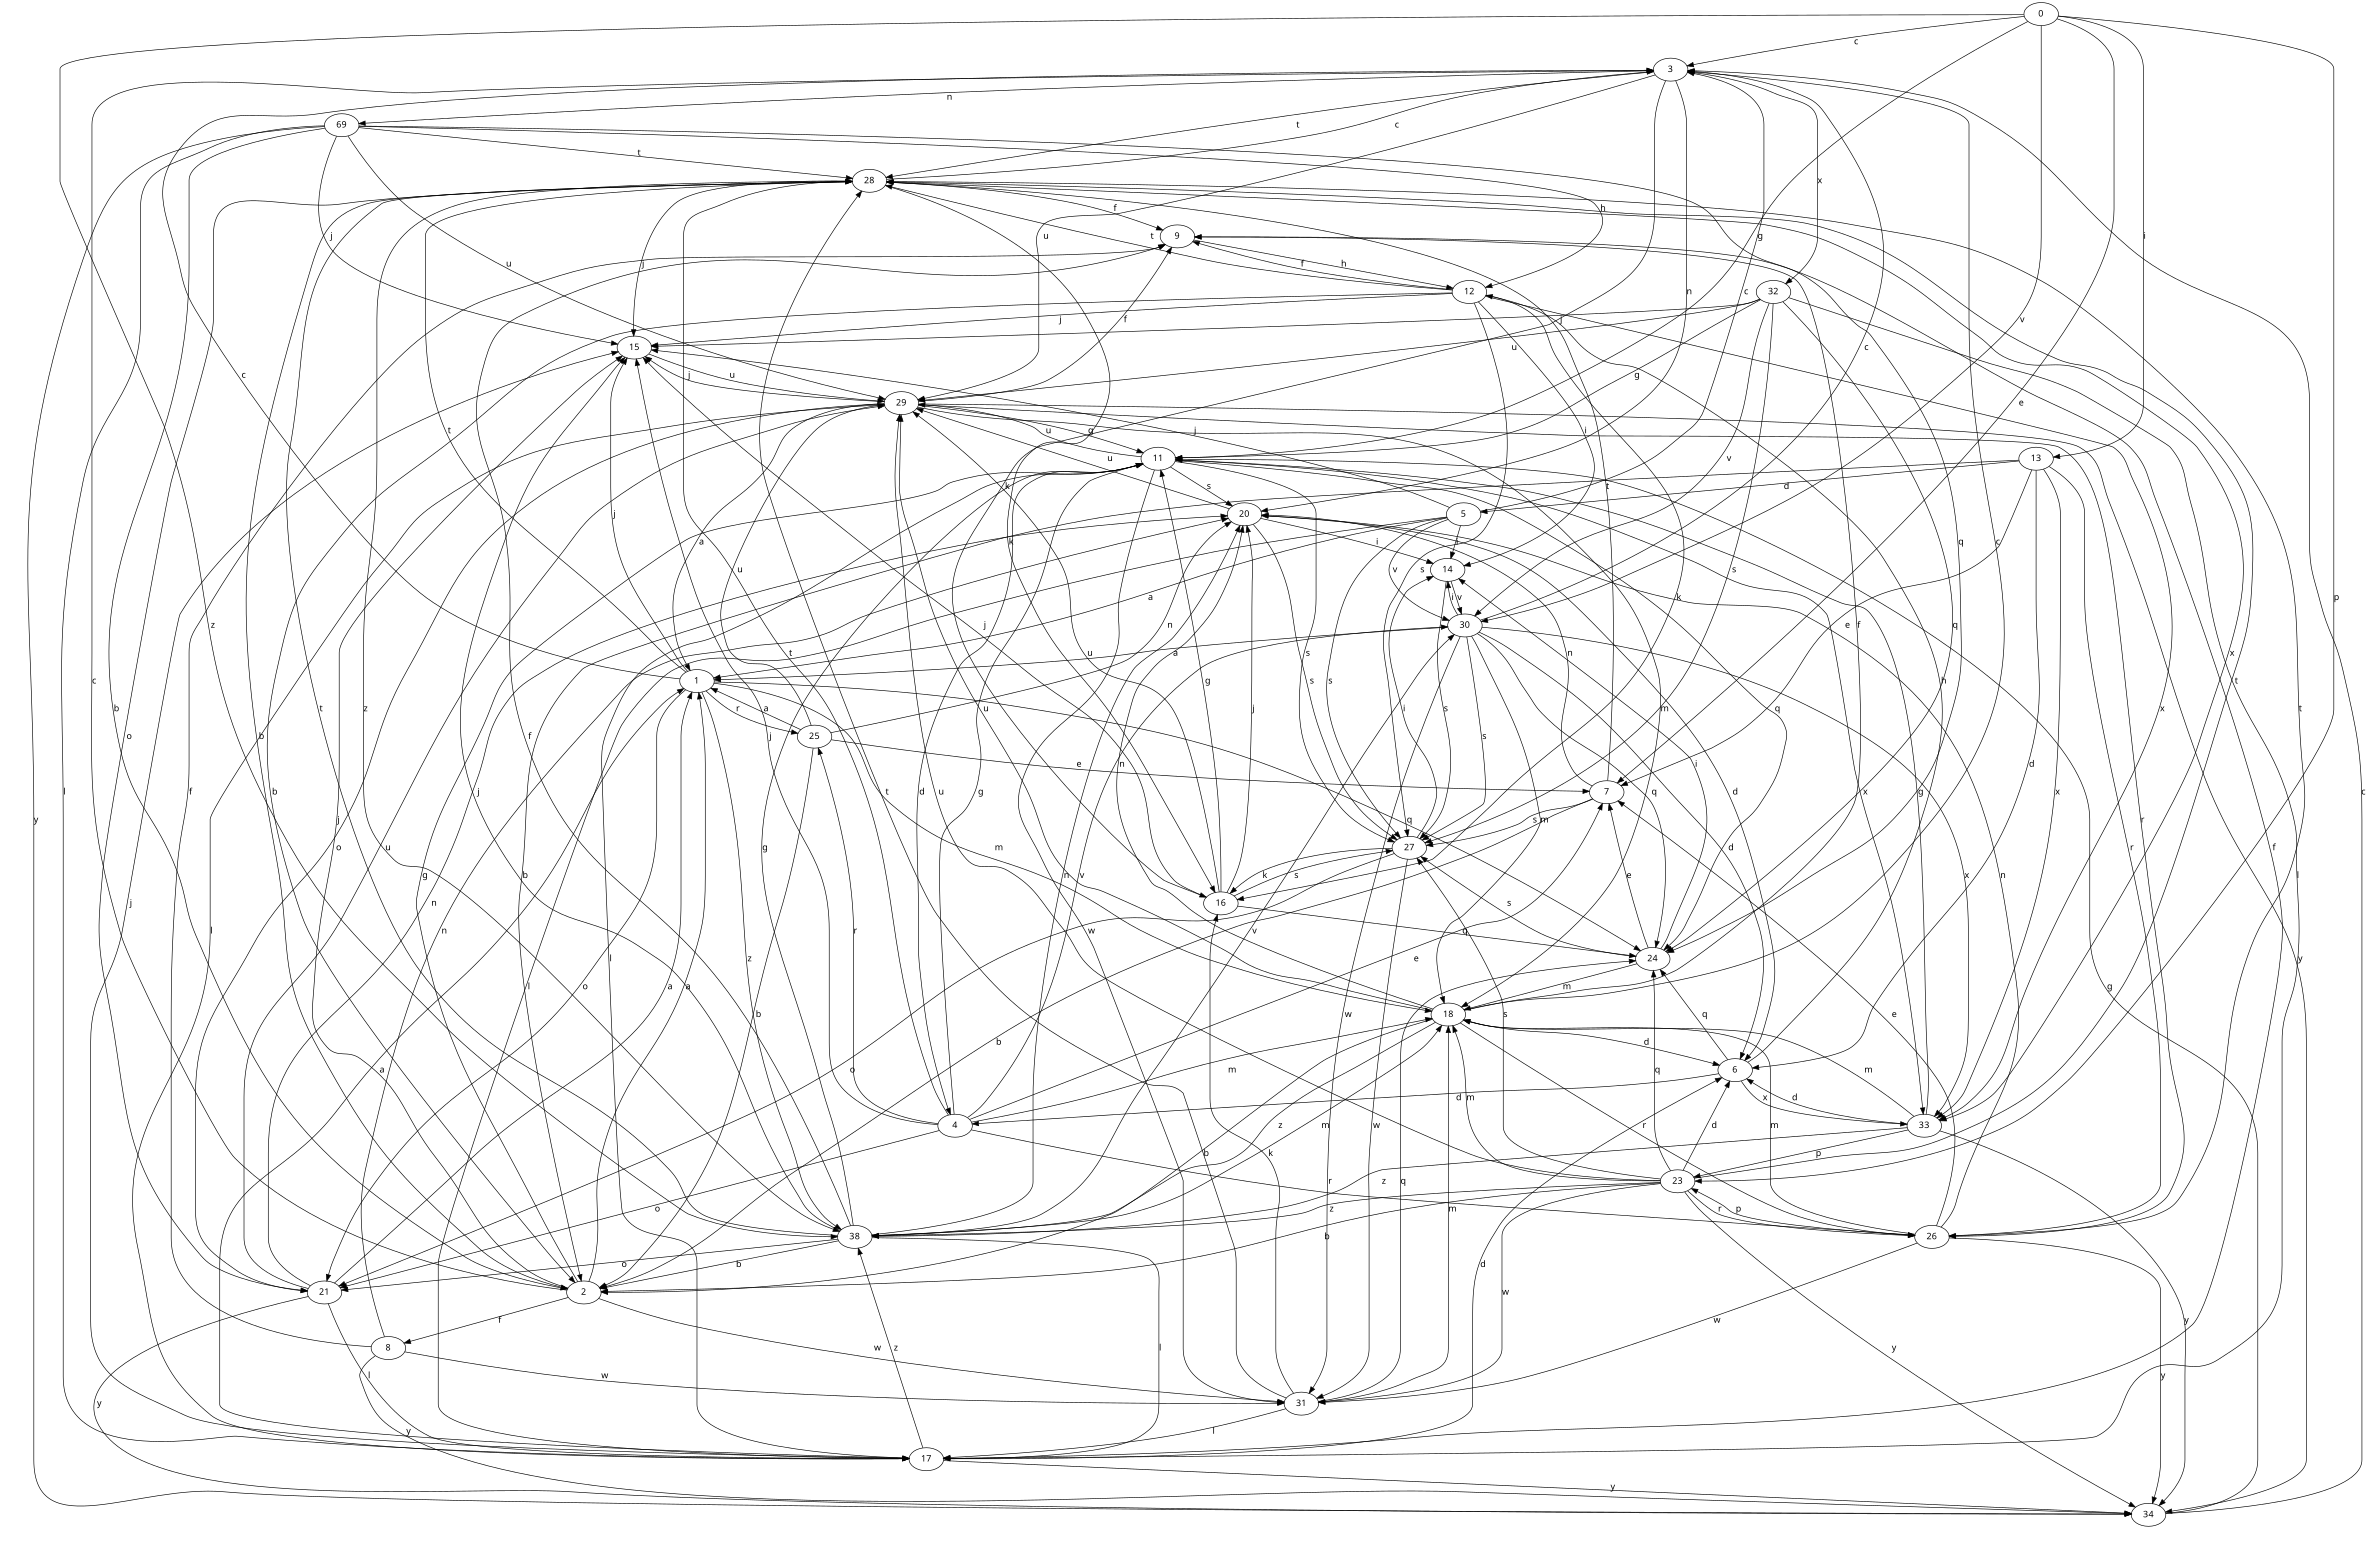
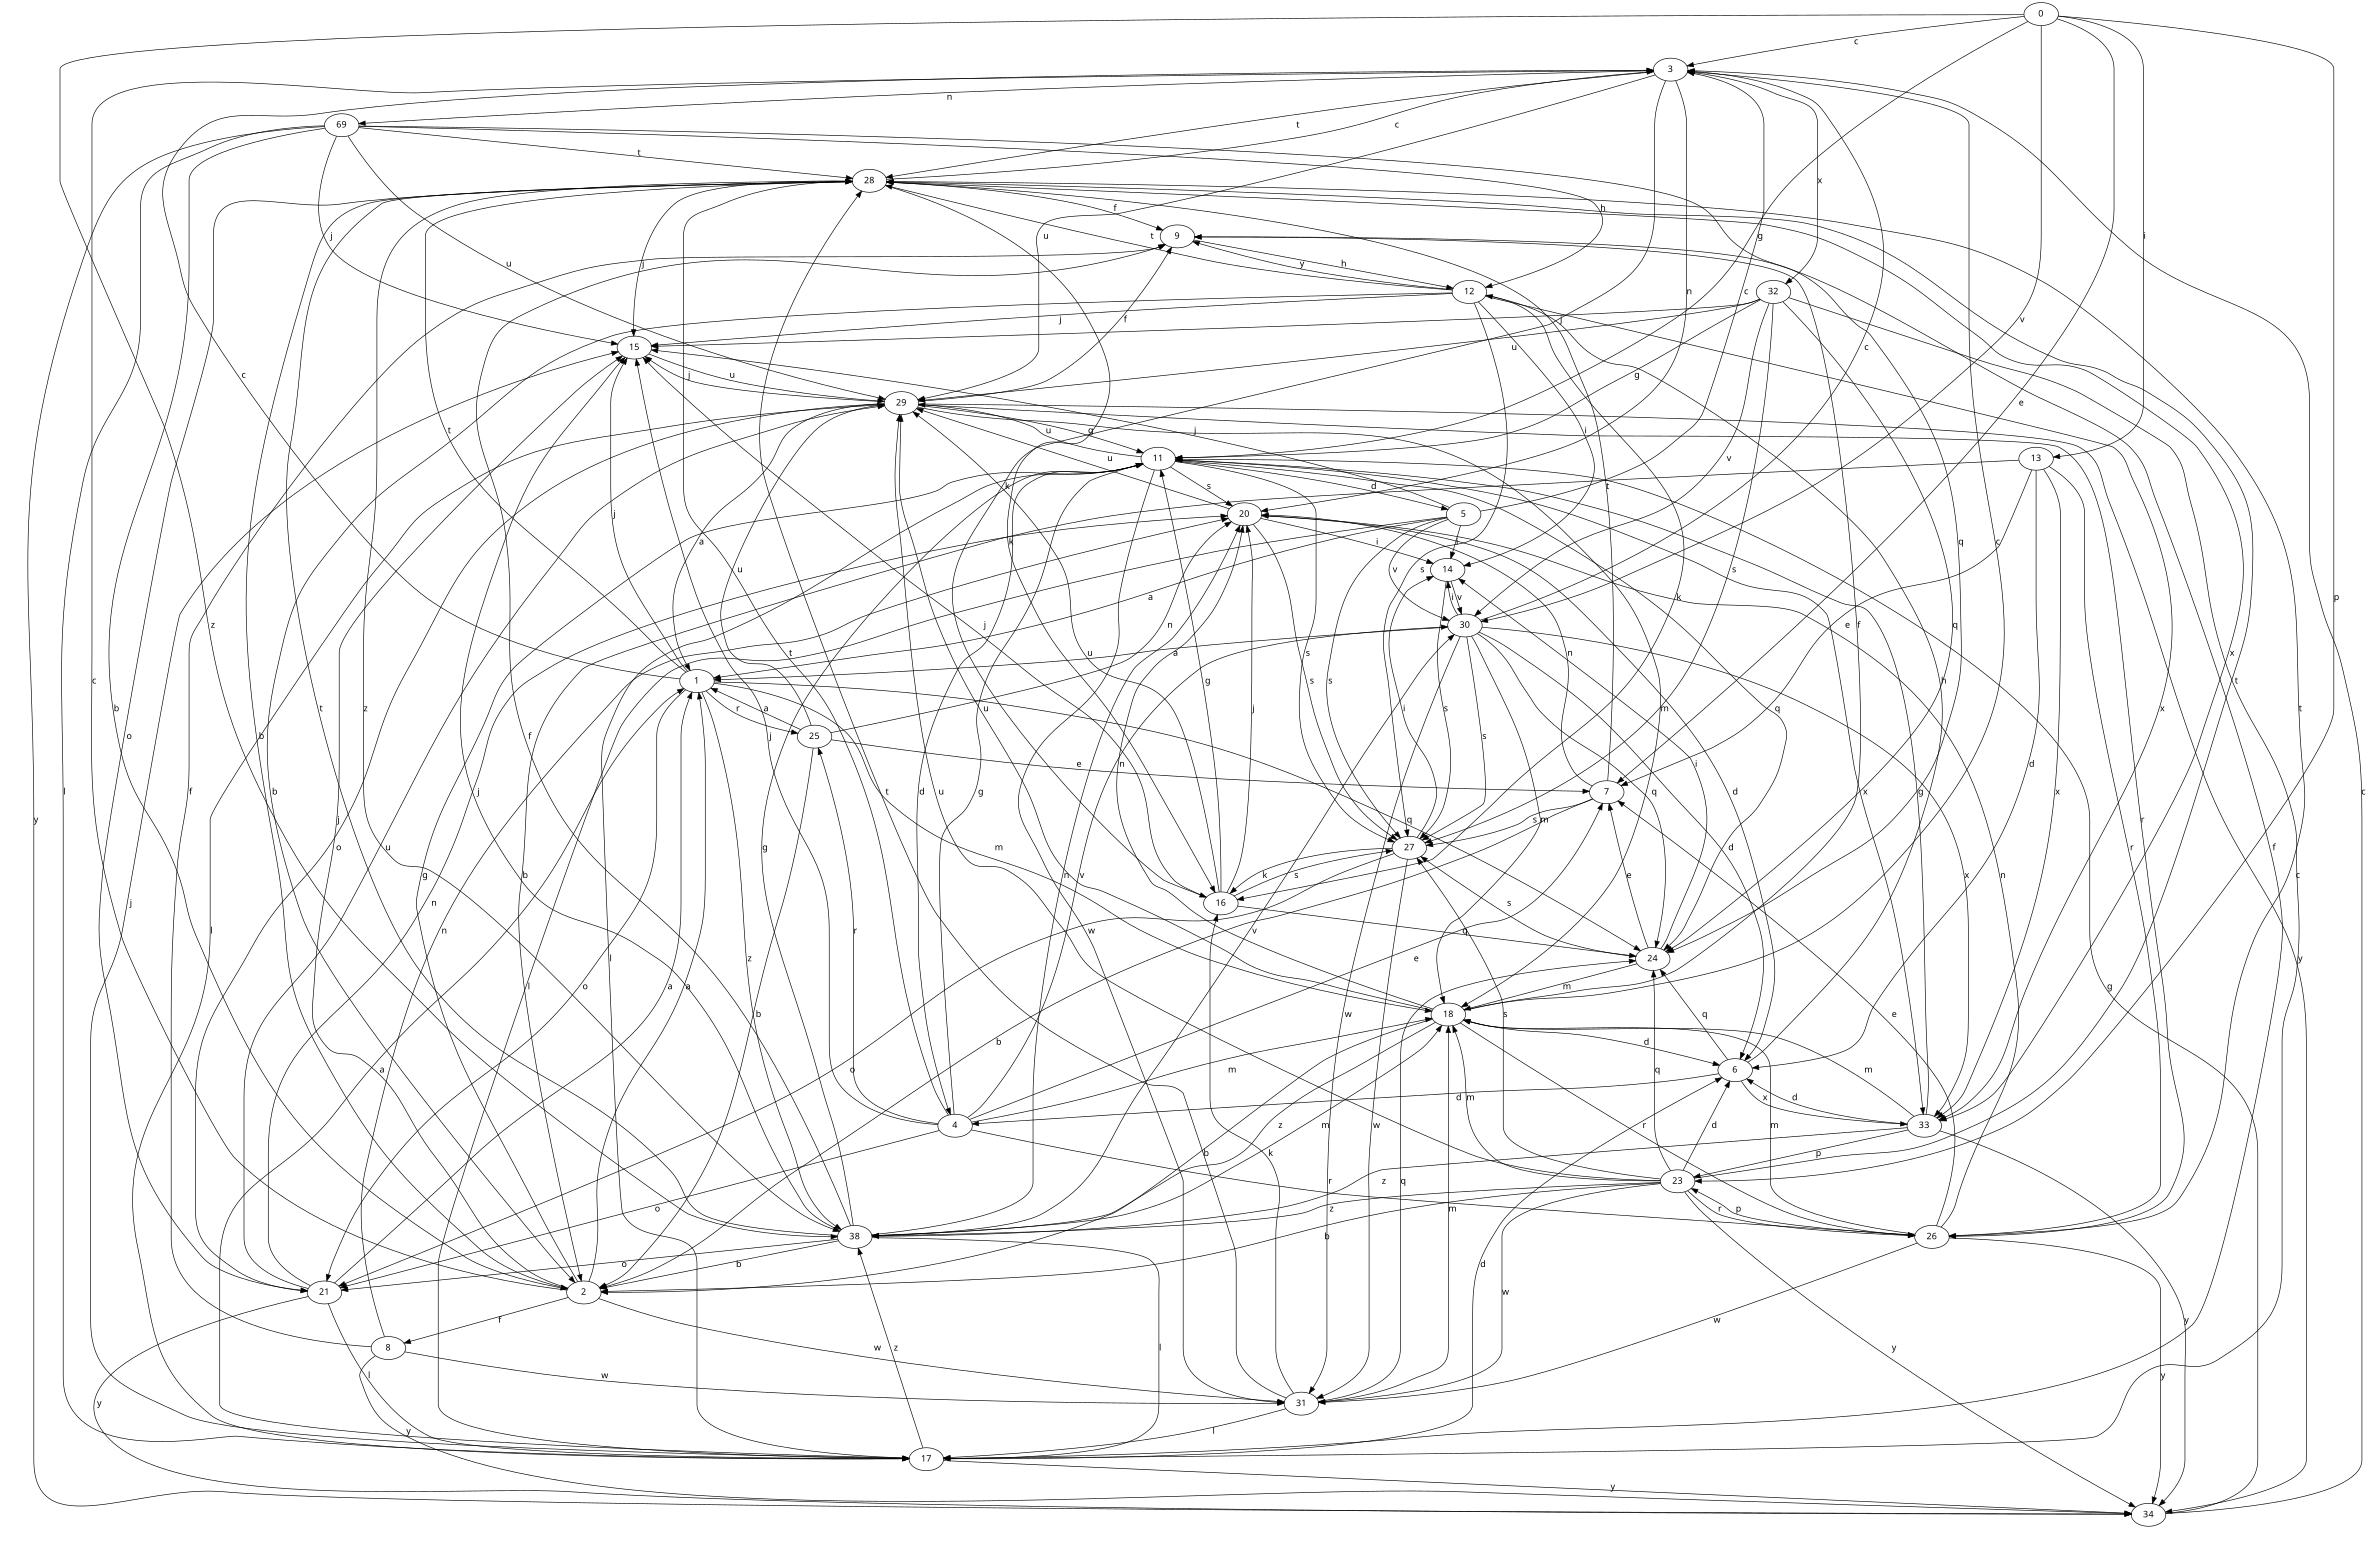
edge "12" -> "9": label "f" -> "y"
edge "13" -> "5": now "11" -> "5"
edge "32" -> "17": label "l" -> "c"
